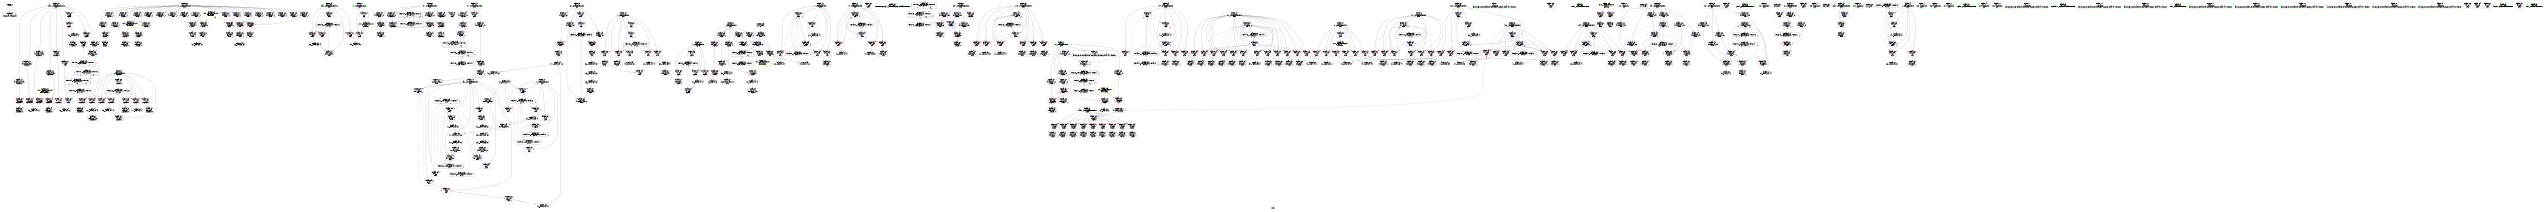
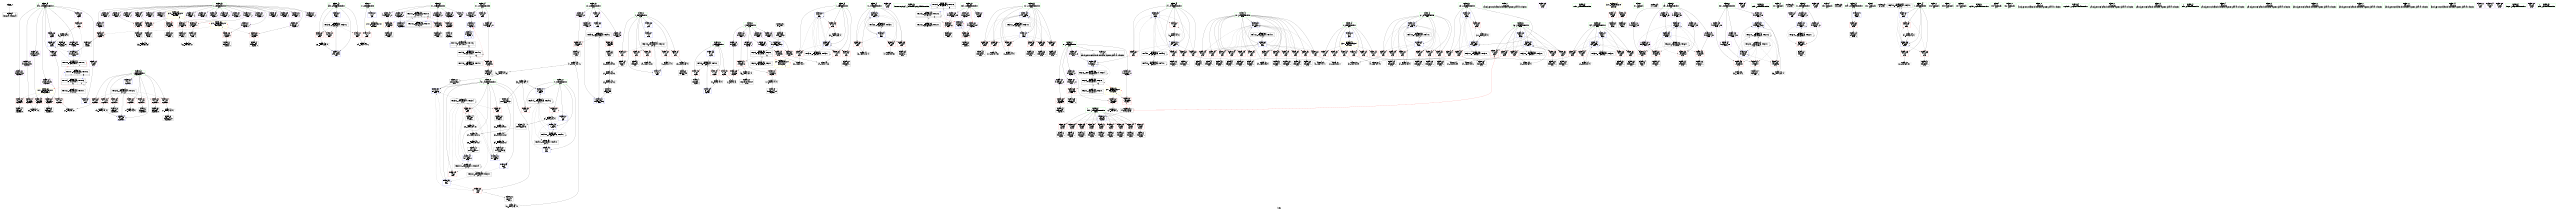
node "NodeID: 206": added
